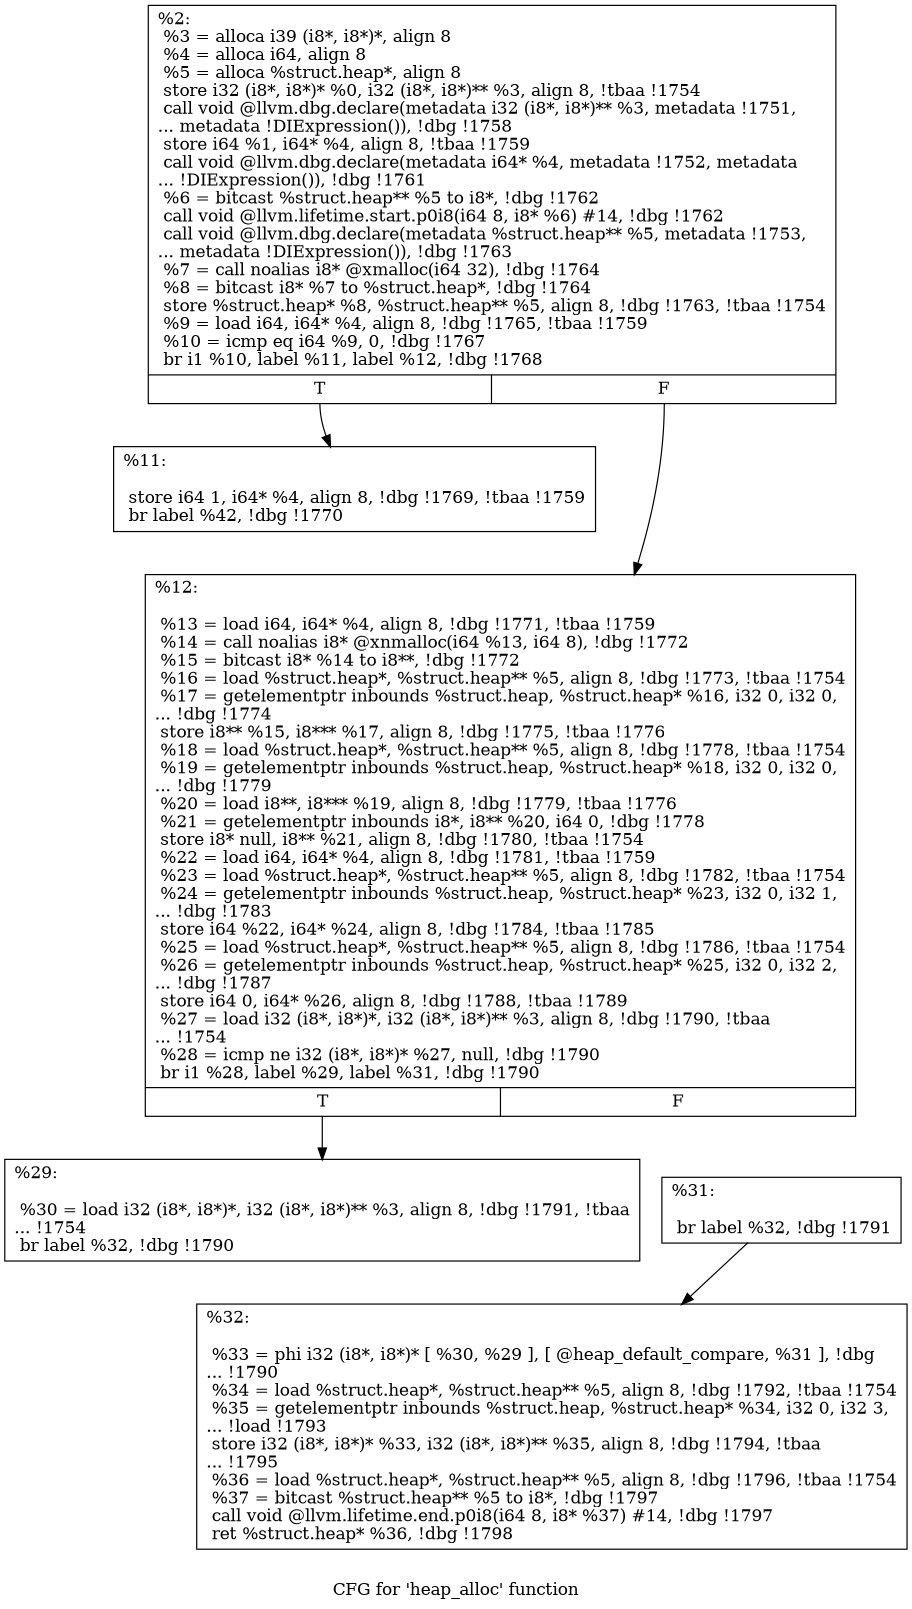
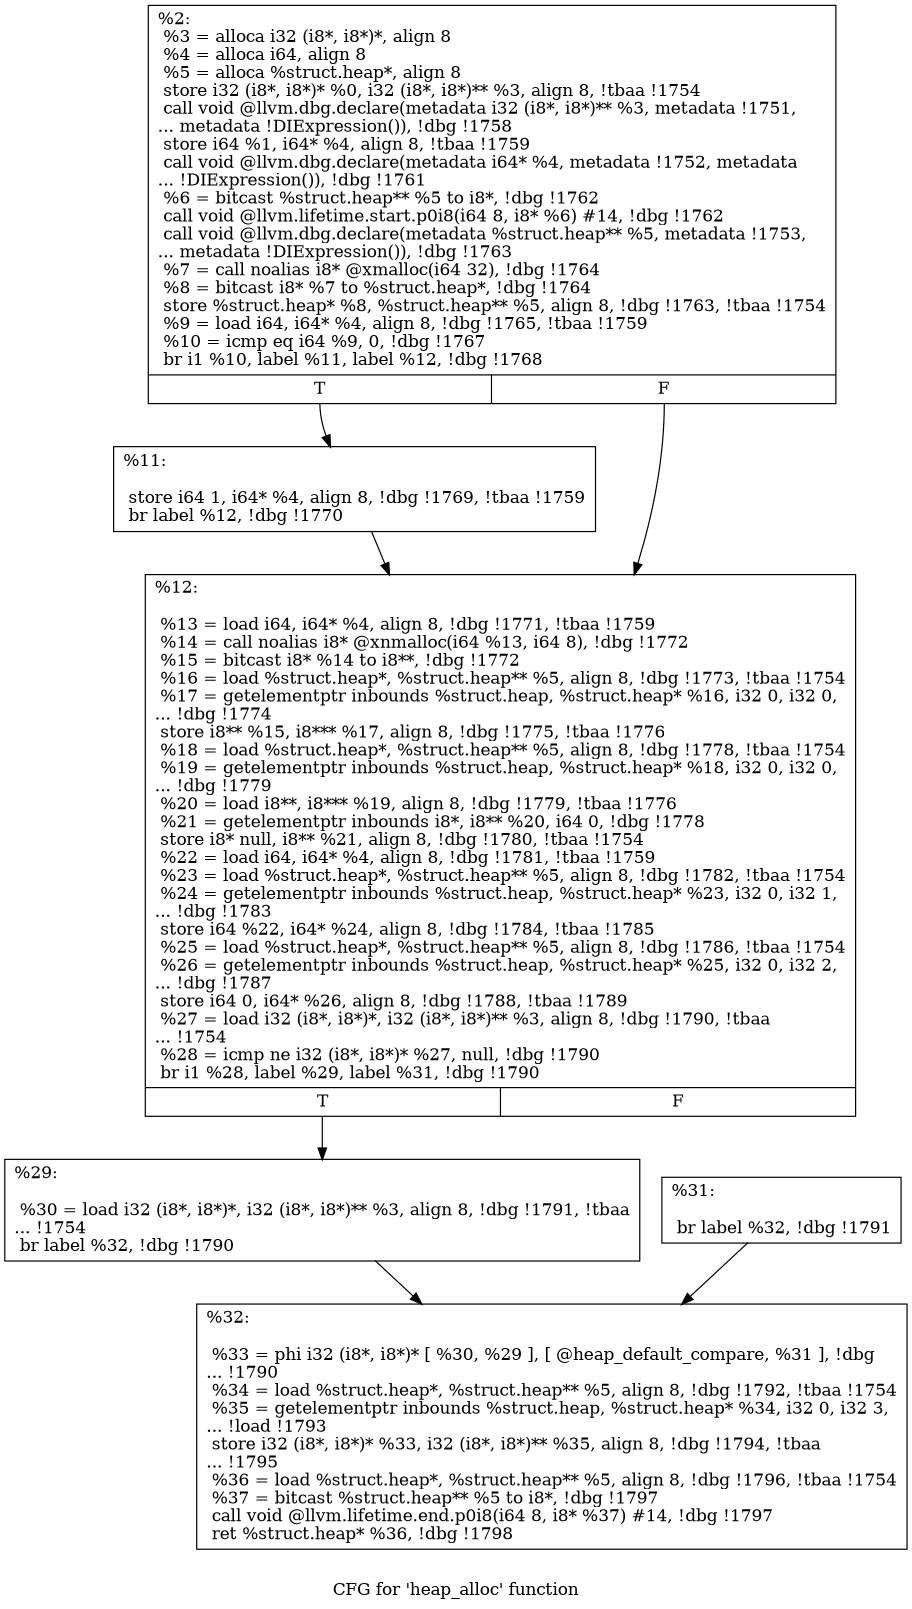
node "%2:": text "%3 = alloca i39 (i8*, i8*)*, align 8" -> "%3 = alloca i32 (i8*, i8*)*, align 8"
node "%11:": text "br label %42, !dbg !1770" -> "br label %12, !dbg !1770"
edge "%11:" -> "%12:": added
edge "%29:" -> "%32:": added
